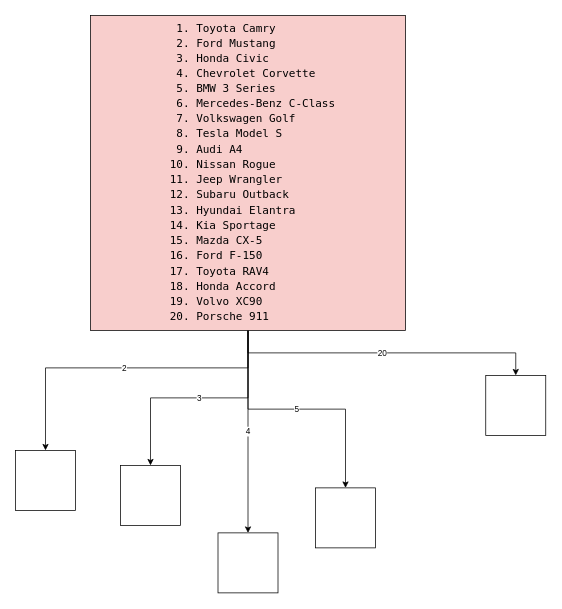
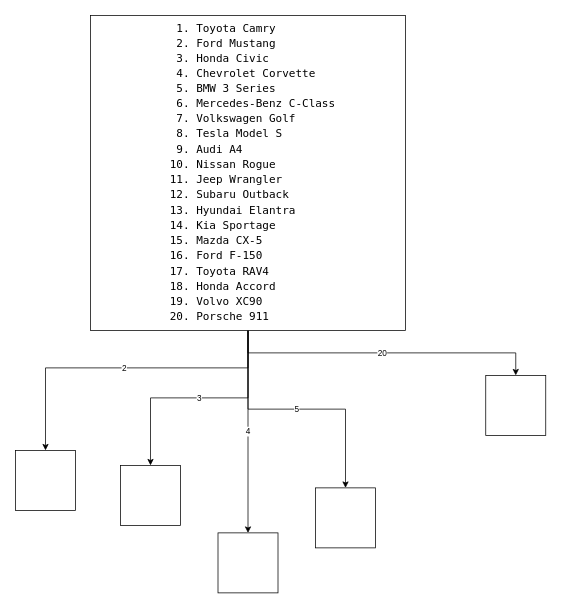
node "Toyota Camry Ford Mustang Honda Civic Chevrolet Corvette BMW 3 Series Mercedes-Benz C-Class Volkswagen Golf Tesla Model S Audi A4 Nissan Rogue Jeep Wrangler Subaru Outback Hyundai Elantra Kia Sportage Mazda CX-5 Ford F-150 Toyota RAV4 Honda Accord Volvo XC90 Porsche 911": fillcolor #f8cecc -> #ffffff
